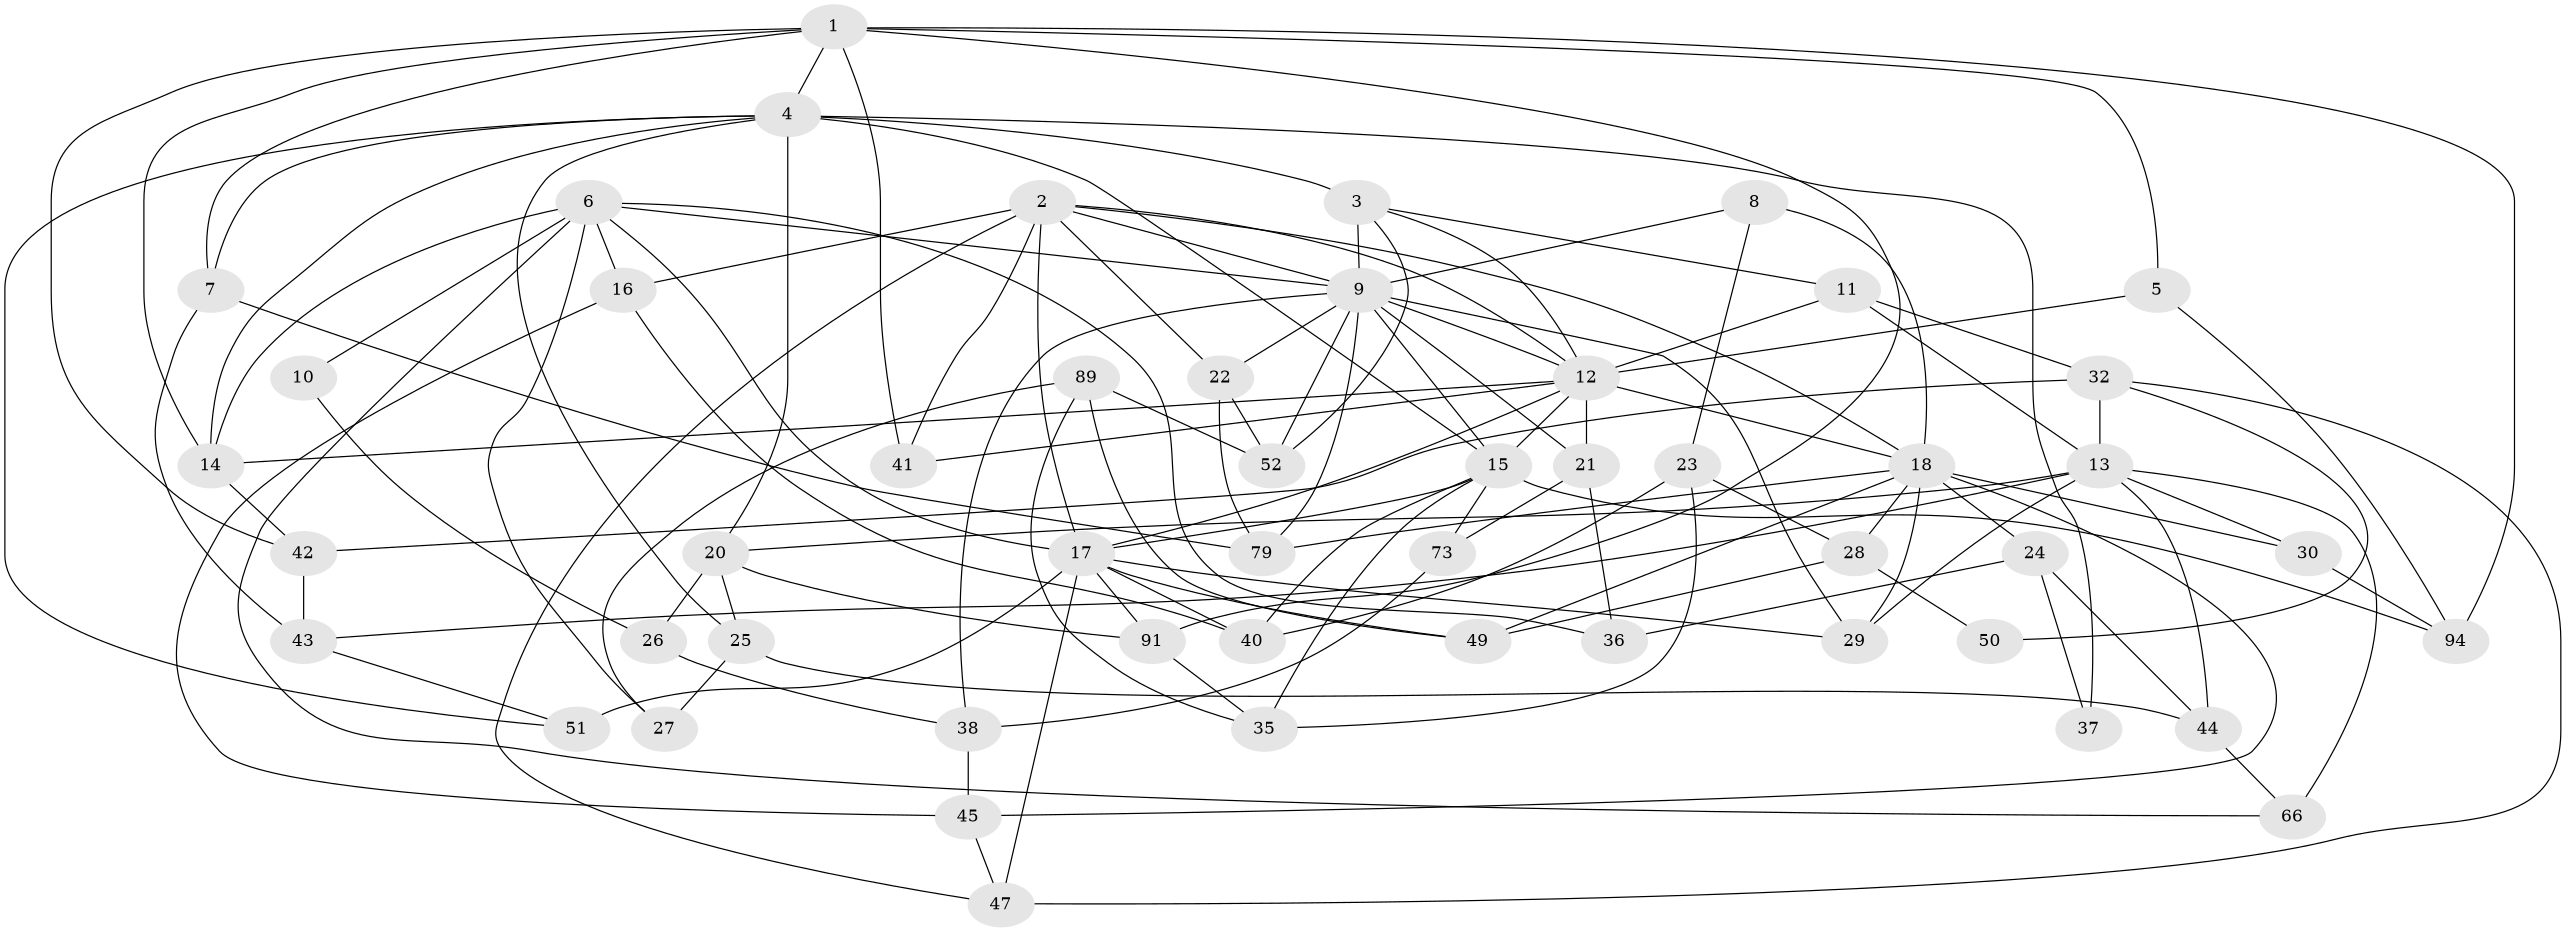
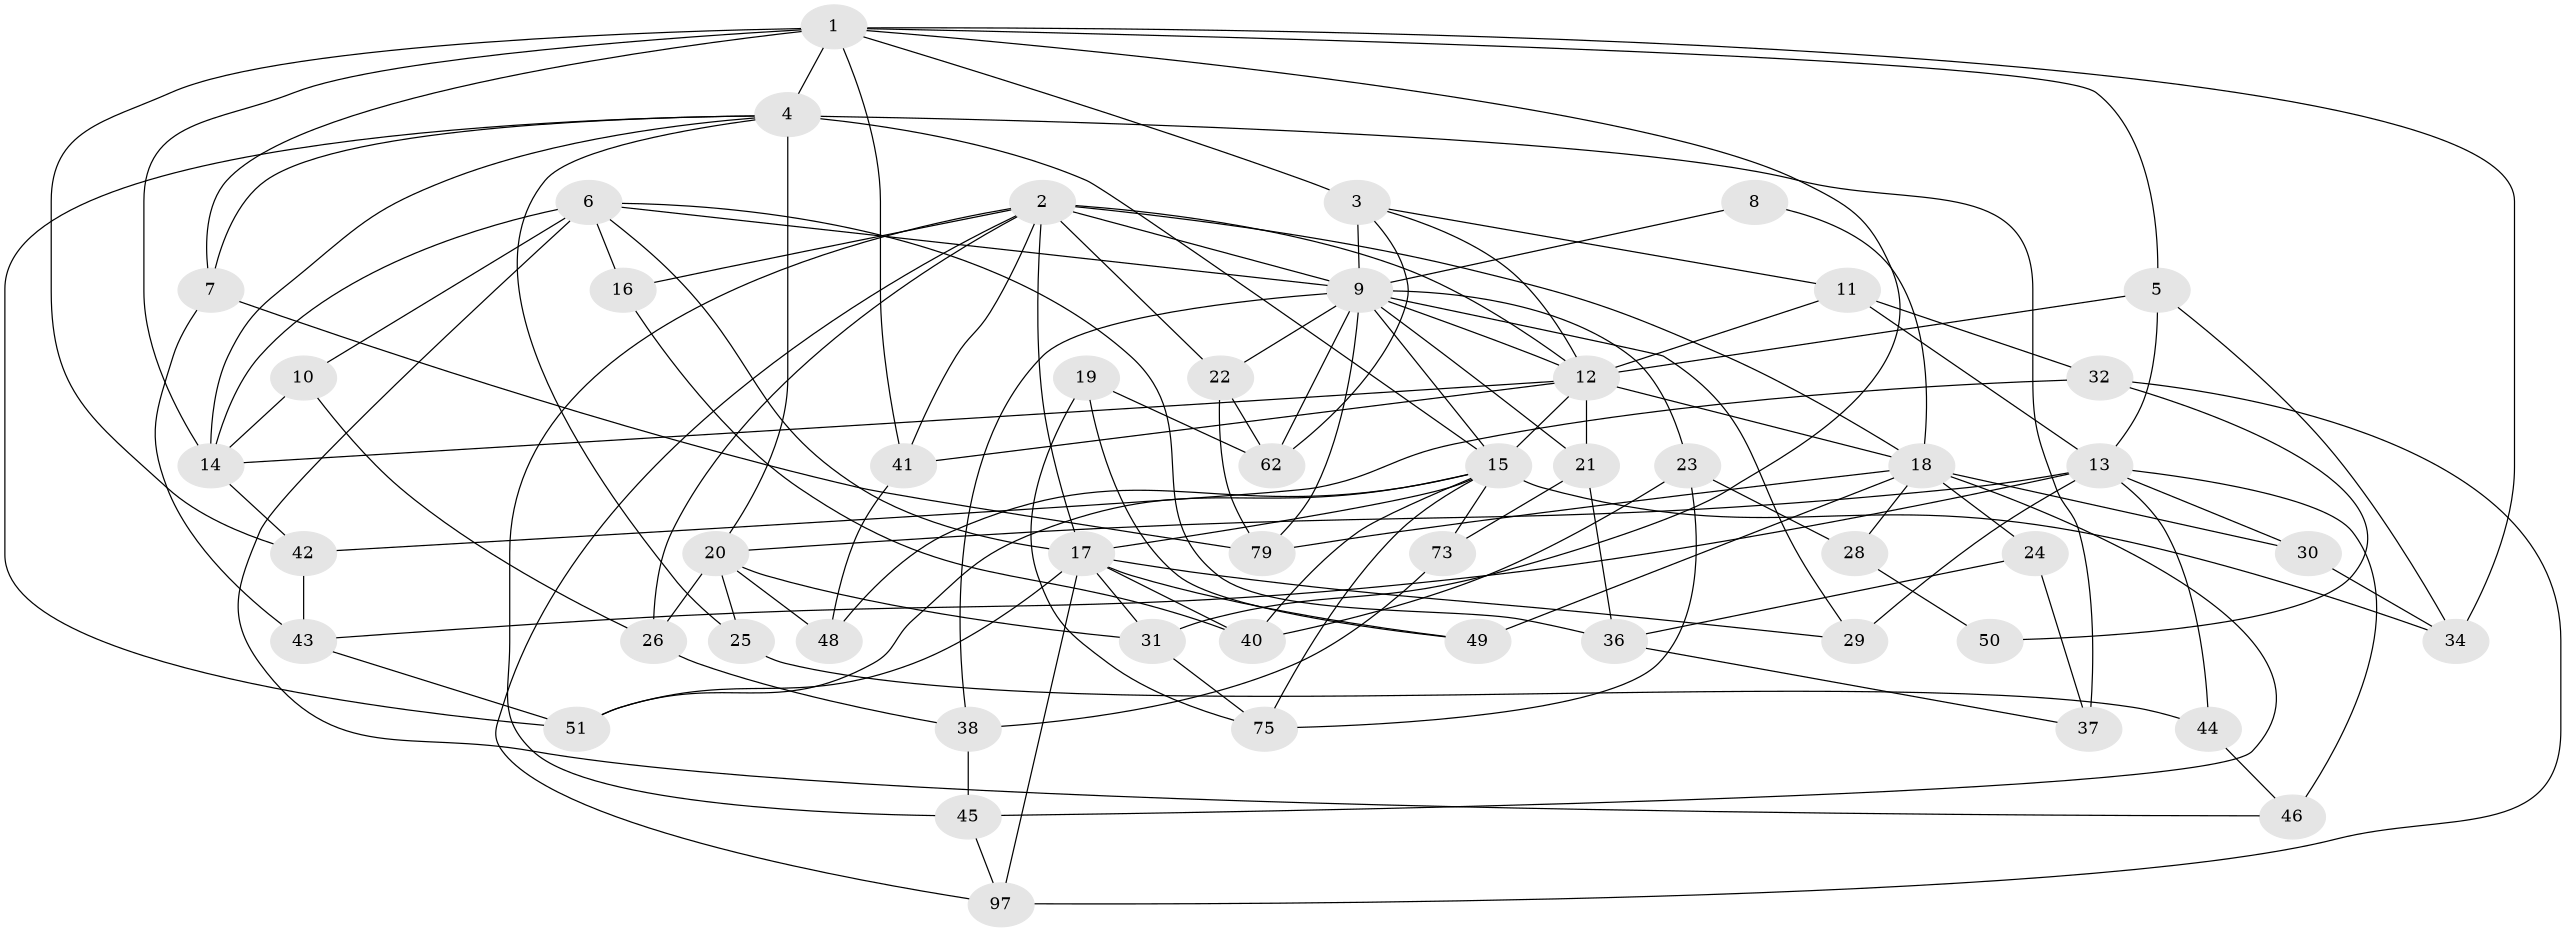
edge "4" -- "3": now "1" -- "3"
edge "8" -- "23": now "9" -- "23"
edge "2" -- "26": added
node "89": label "89" -> "19"
edge "10" -- "14": added
edge "32" -- "13": now "5" -- "13"
node "52": label "52" -> "62"
edge "12" -- "17": removed
edge "15" -- "51": added
edge "18" -- "29": removed
edge "28" -- "49": removed
node "48": added
node "91": label "91" -> "31"
edge "24" -- "44": removed
node "94": label "94" -> "34"
edge "36" -- "37": added
node "27": removed
node "35": label "35" -> "75"
edge "16" -- "45": now "2" -- "45"
node "66": label "66" -> "46"
node "47": label "47" -> "97"
